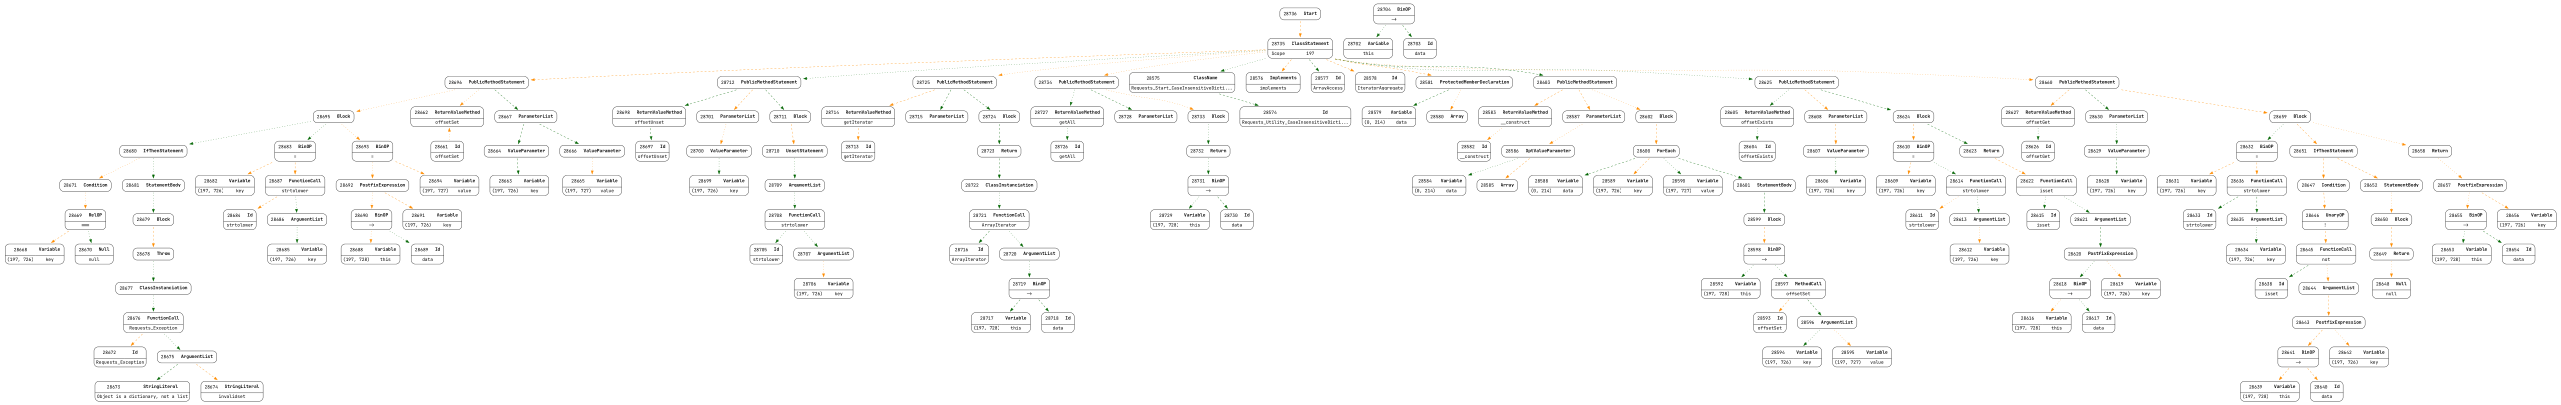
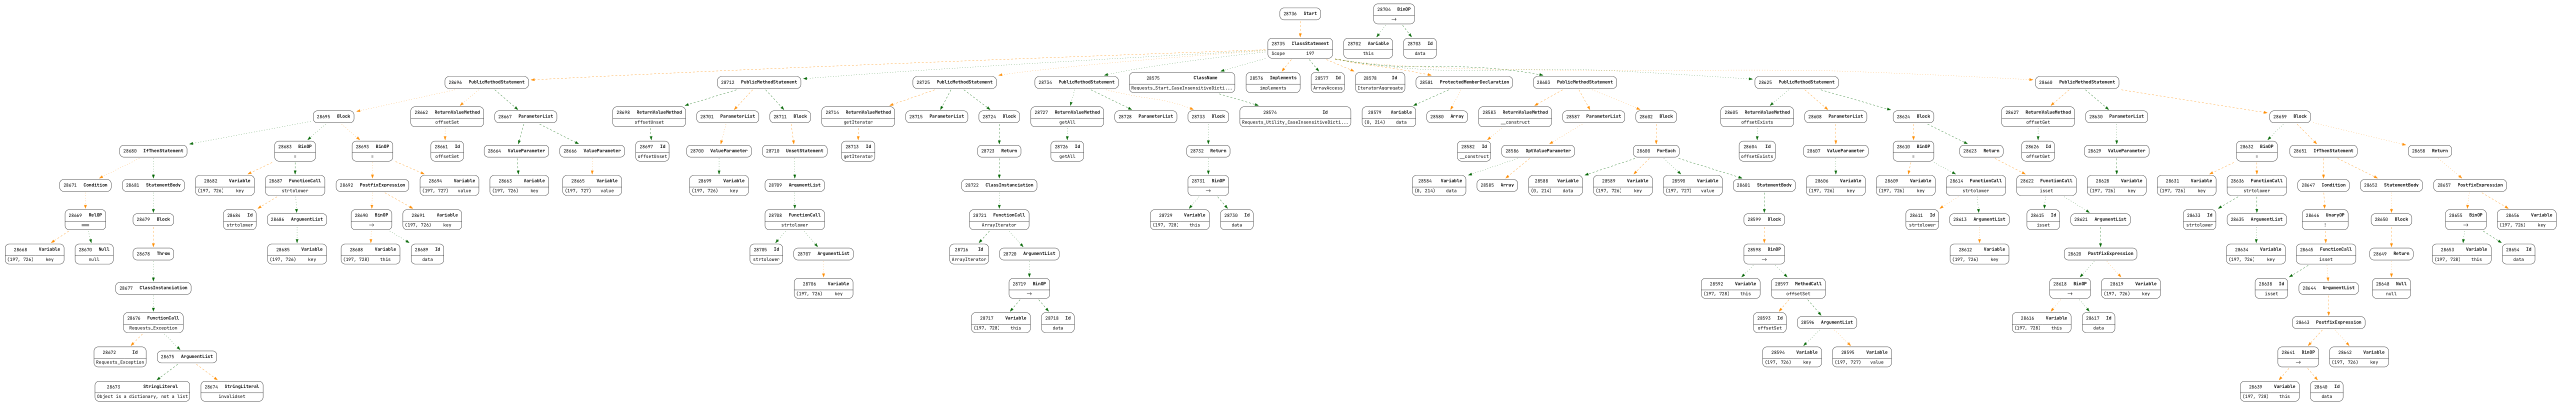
edge "28735" -> "28734": color darkorange -> darkgreen
edge "28661" -> "28662": reversed
edge "28683" -> "28687": color darkorange -> darkgreen
node "28645": text "not" -> "isset"
